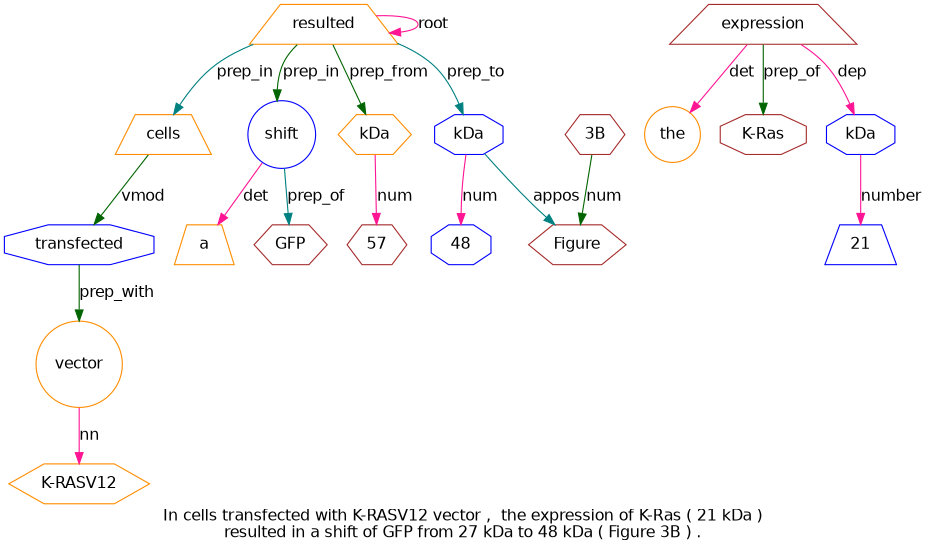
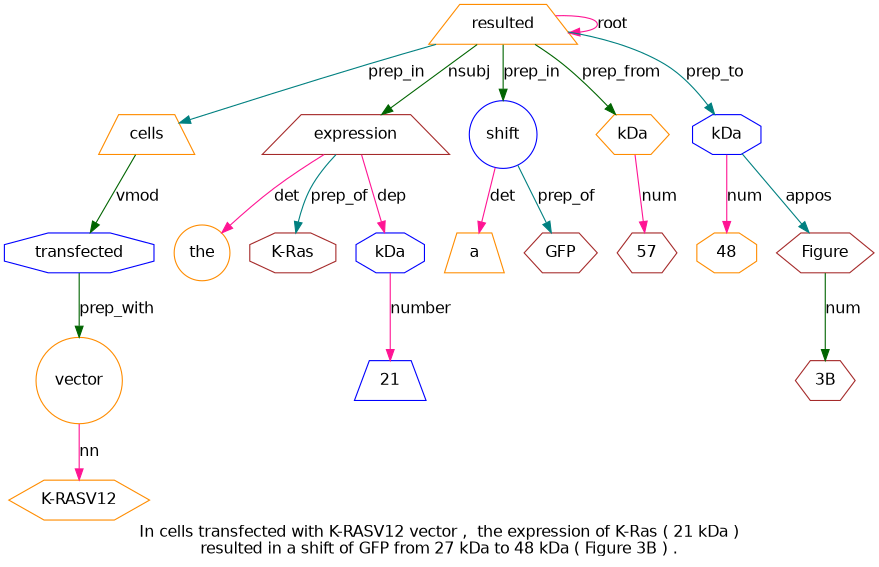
edge "expression" -> "K-Ras": color darkgreen -> teal
edge "resulted" -> "expression": added, label "nsubj"
edge "3B" -> "Figure": reversed
node "48": color blue -> darkorange
